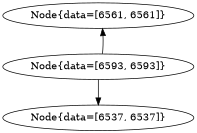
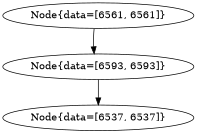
edge "Node{data=[6593, 6593]}" -> "Node{data=[6561, 6561]}": reversed
